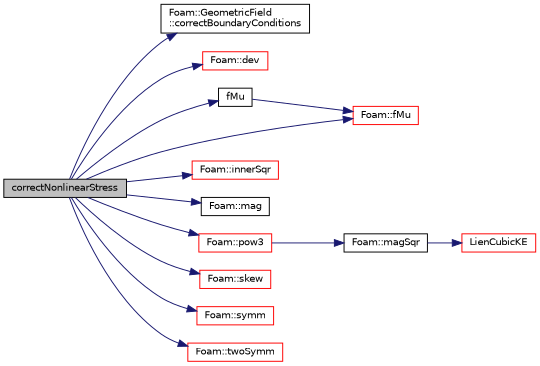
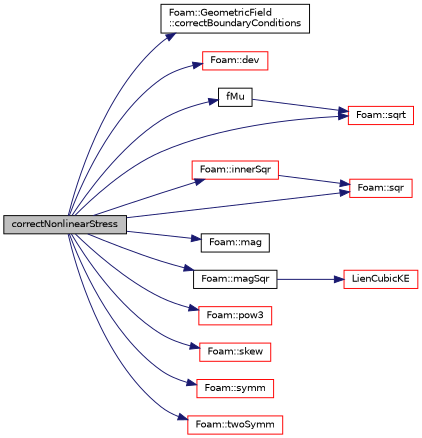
node "Foam::fMu": label "Foam::fMu" -> "Foam::sqrt"
node "Foam::sqr": added
edge "Foam::pow3" -> "Foam::magSqr": now "correctNonlinearStress" -> "Foam::magSqr"
